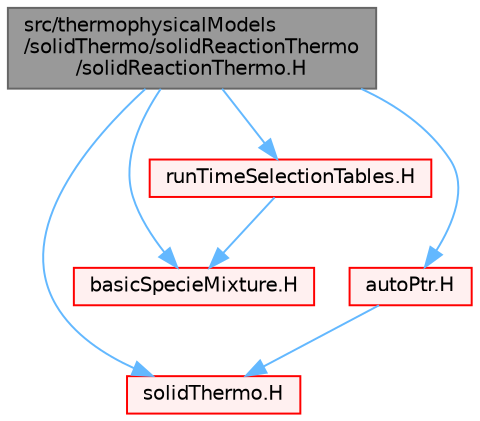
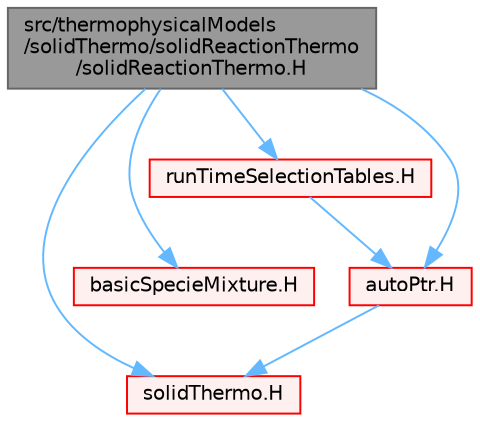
edge "runTimeSelectionTables.H" -> "basicSpecieMixture.H": now "runTimeSelectionTables.H" -> "autoPtr.H"
